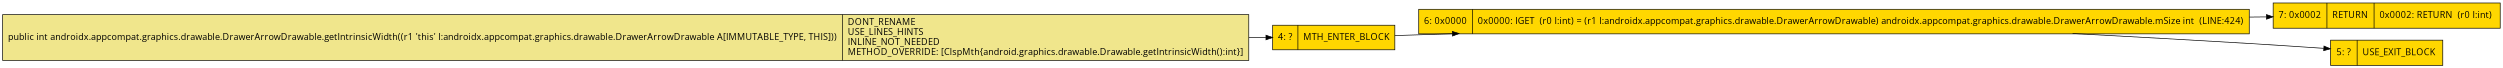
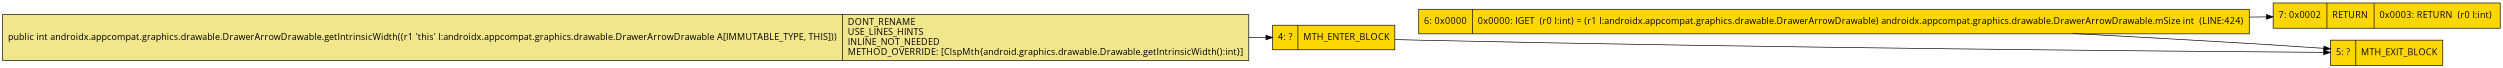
node "7: 0x0002": text "0x0002: RETURN  (r0 I:int)" -> "0x0003: RETURN  (r0 I:int)"
edge "4: ?" -> "6: 0x0000": now "4: ?" -> "5: ?"
node "5: ?": text "USE_EXIT_BLOCK" -> "MTH_EXIT_BLOCK"
